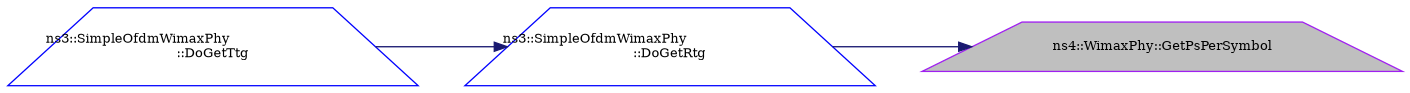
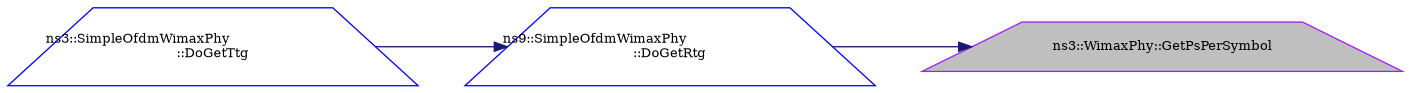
node "ns3::SimpleOfdmWimaxPhy ::DoGetRtg": label "ns3::SimpleOfdmWimaxPhy ::DoGetRtg" -> "ns9::SimpleOfdmWimaxPhy ::DoGetRtg"
node "ns4::WimaxPhy::GetPsPerSymbol": label "ns4::WimaxPhy::GetPsPerSymbol" -> "ns3::WimaxPhy::GetPsPerSymbol"
